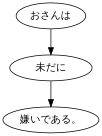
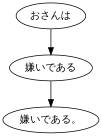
node "未だに": label "未だに" -> "嫌いである"
